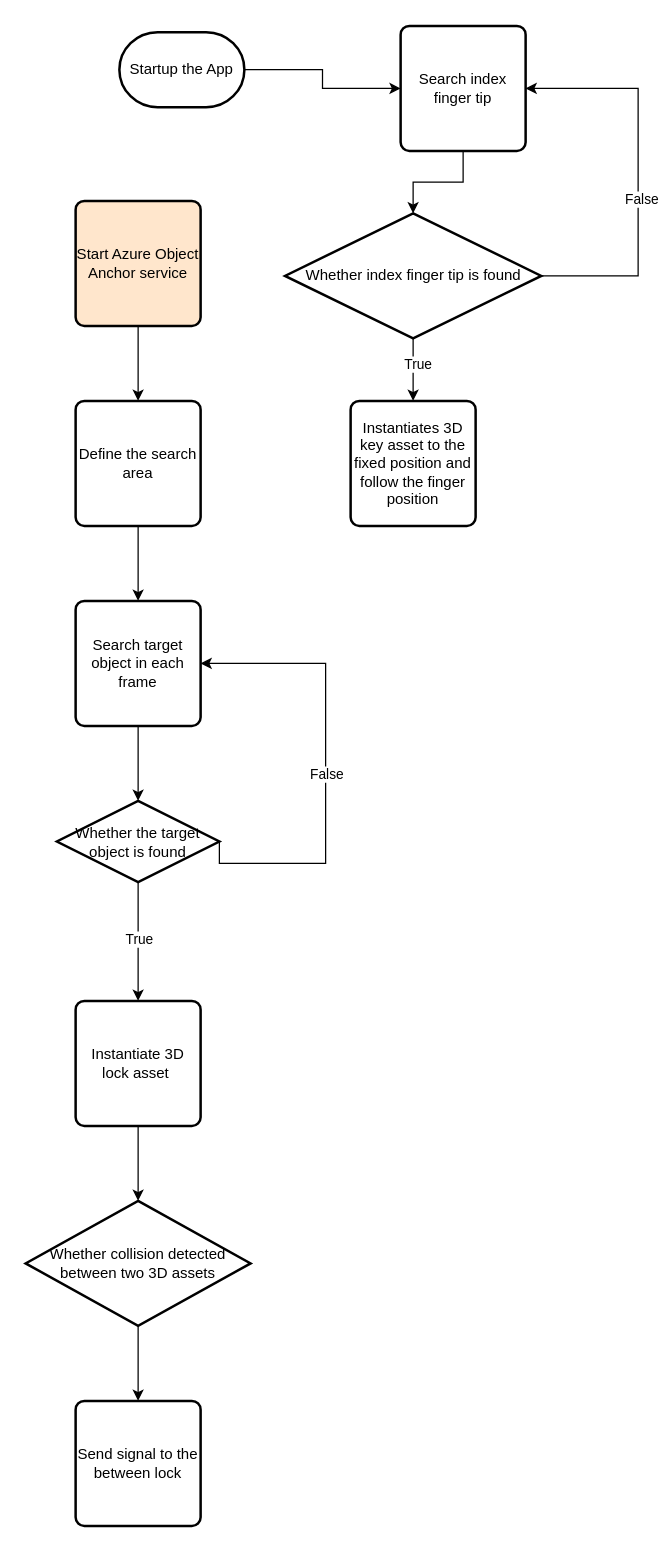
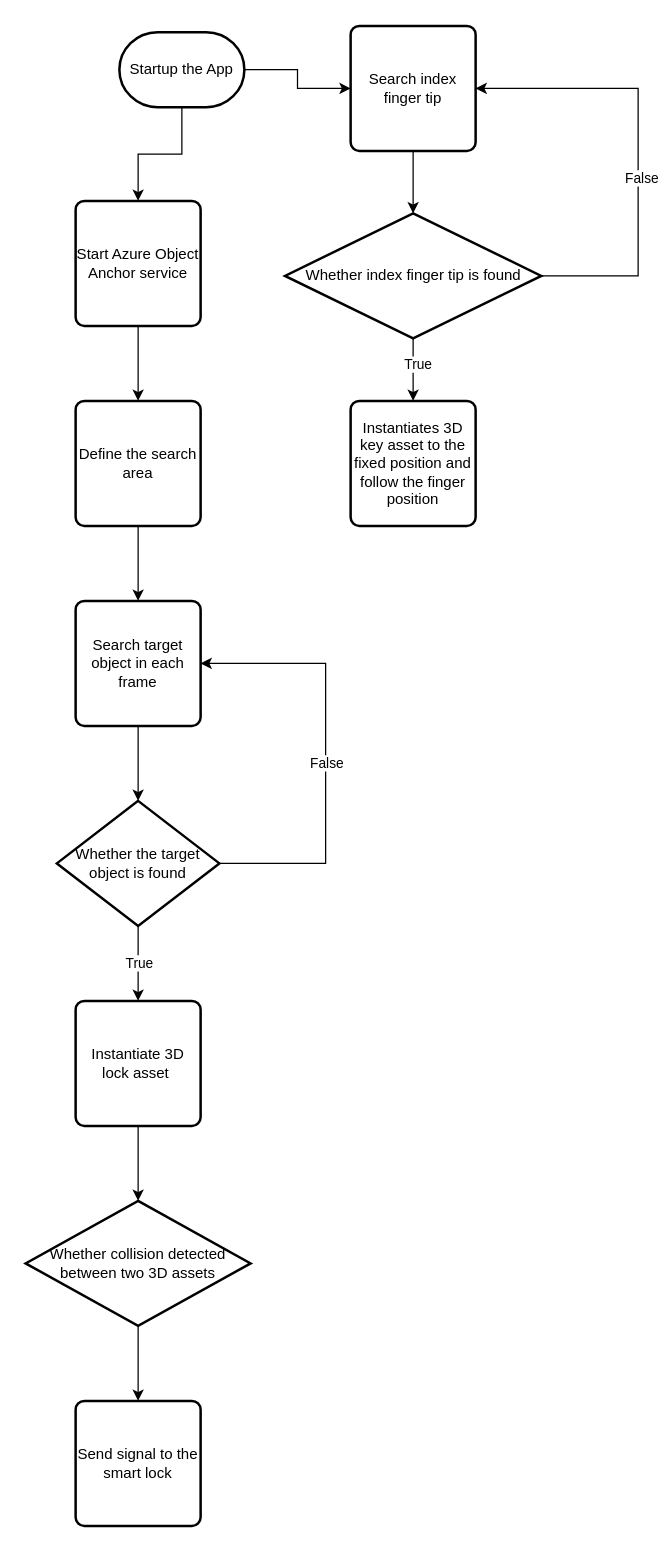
node "Search index finger tip": moved (463, 88) -> (413, 88)
edge "Startup the App" -> "Start Azure Object Anchor service": added
node "Start Azure Object Anchor service": fillcolor #ffe6cc -> #ffffff
node "Whether the target object is found": size 163x81 -> 163x125
node "Send signal to the between lock": label "Send signal to the between lock" -> "Send signal to the smart lock"
